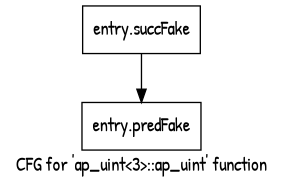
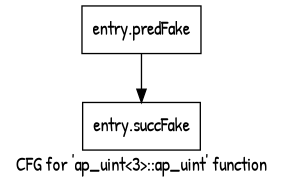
edge "entry.succFake" -> "entry.predFake": reversed
